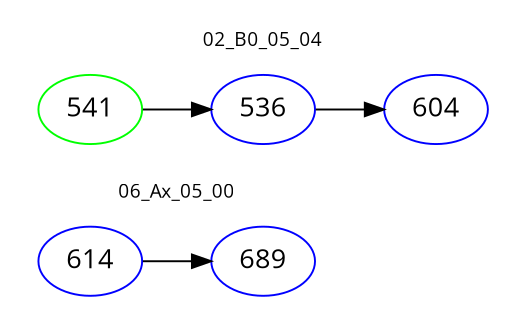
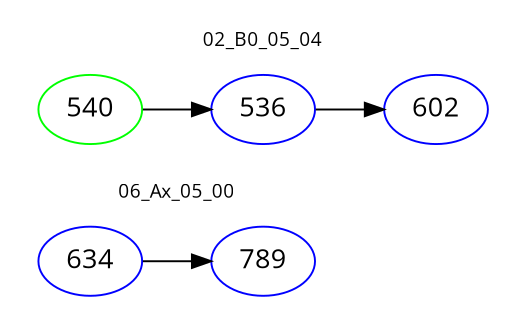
node "541": label "541" -> "540"
node "604": label "604" -> "602"
node "614": label "614" -> "634"
node "689": label "689" -> "789"
